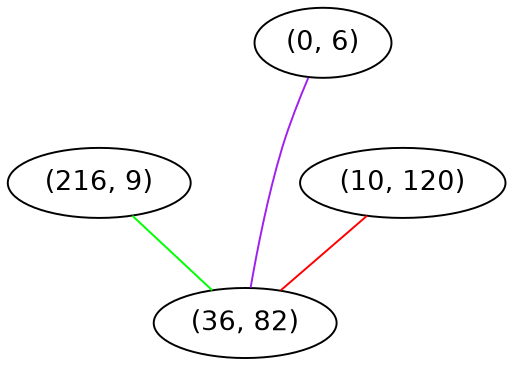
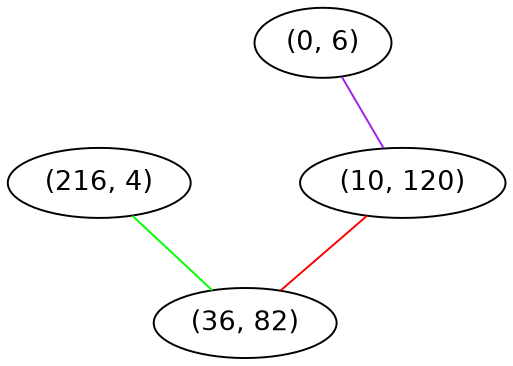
edge "(0, 6)" -- "(36, 82)": now "(0, 6)" -- "(10, 120)"
node "(216, 9)": label "(216, 9)" -> "(216, 4)"
